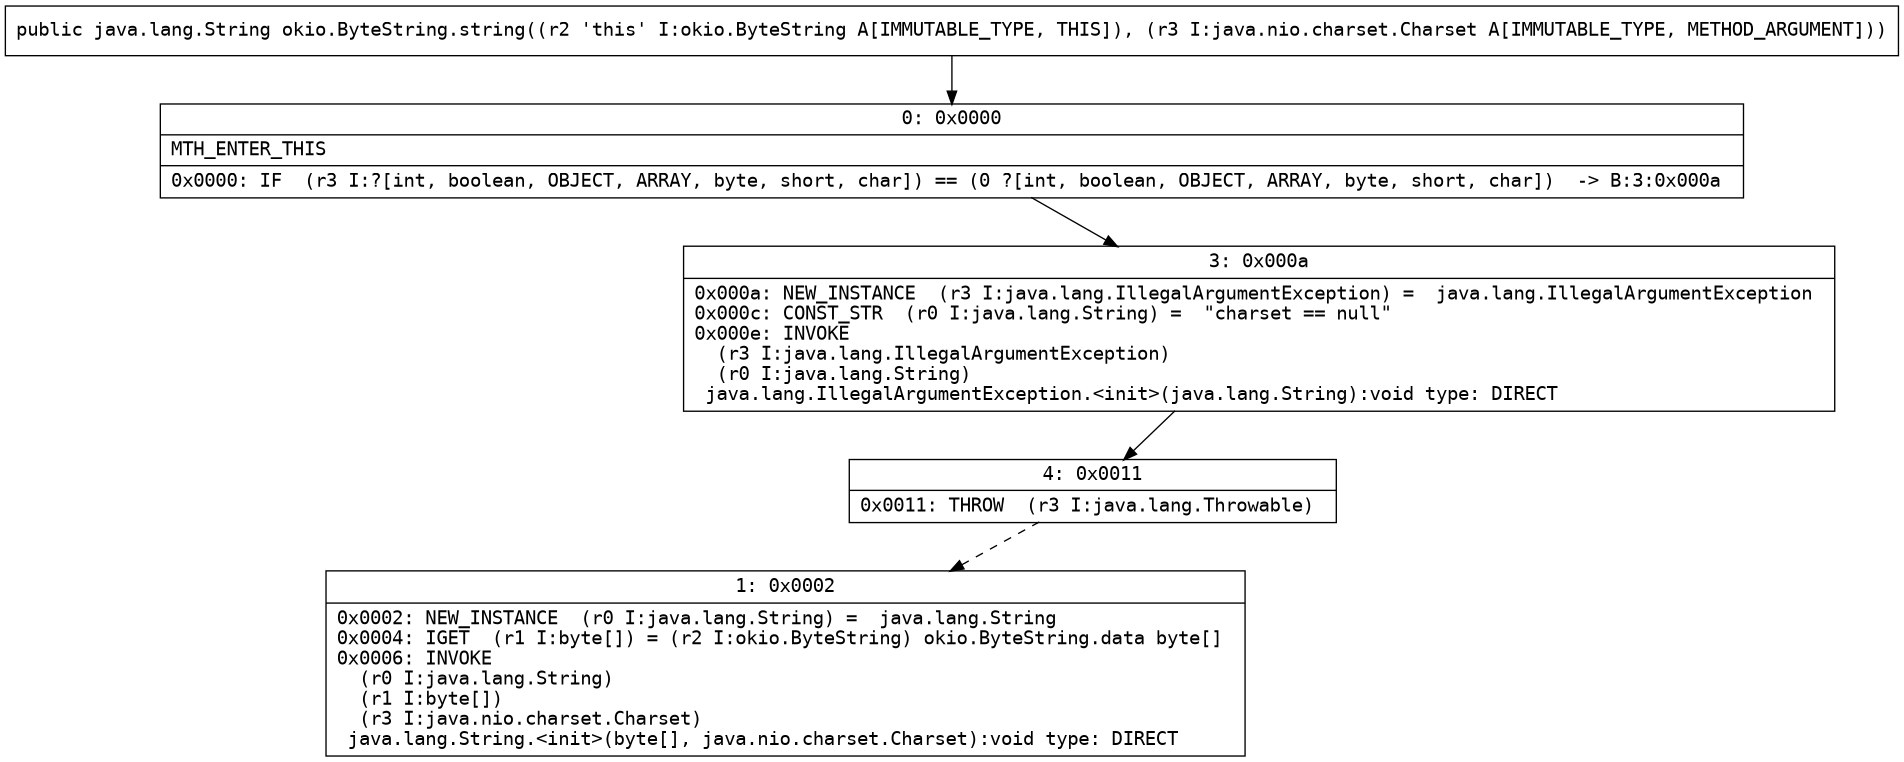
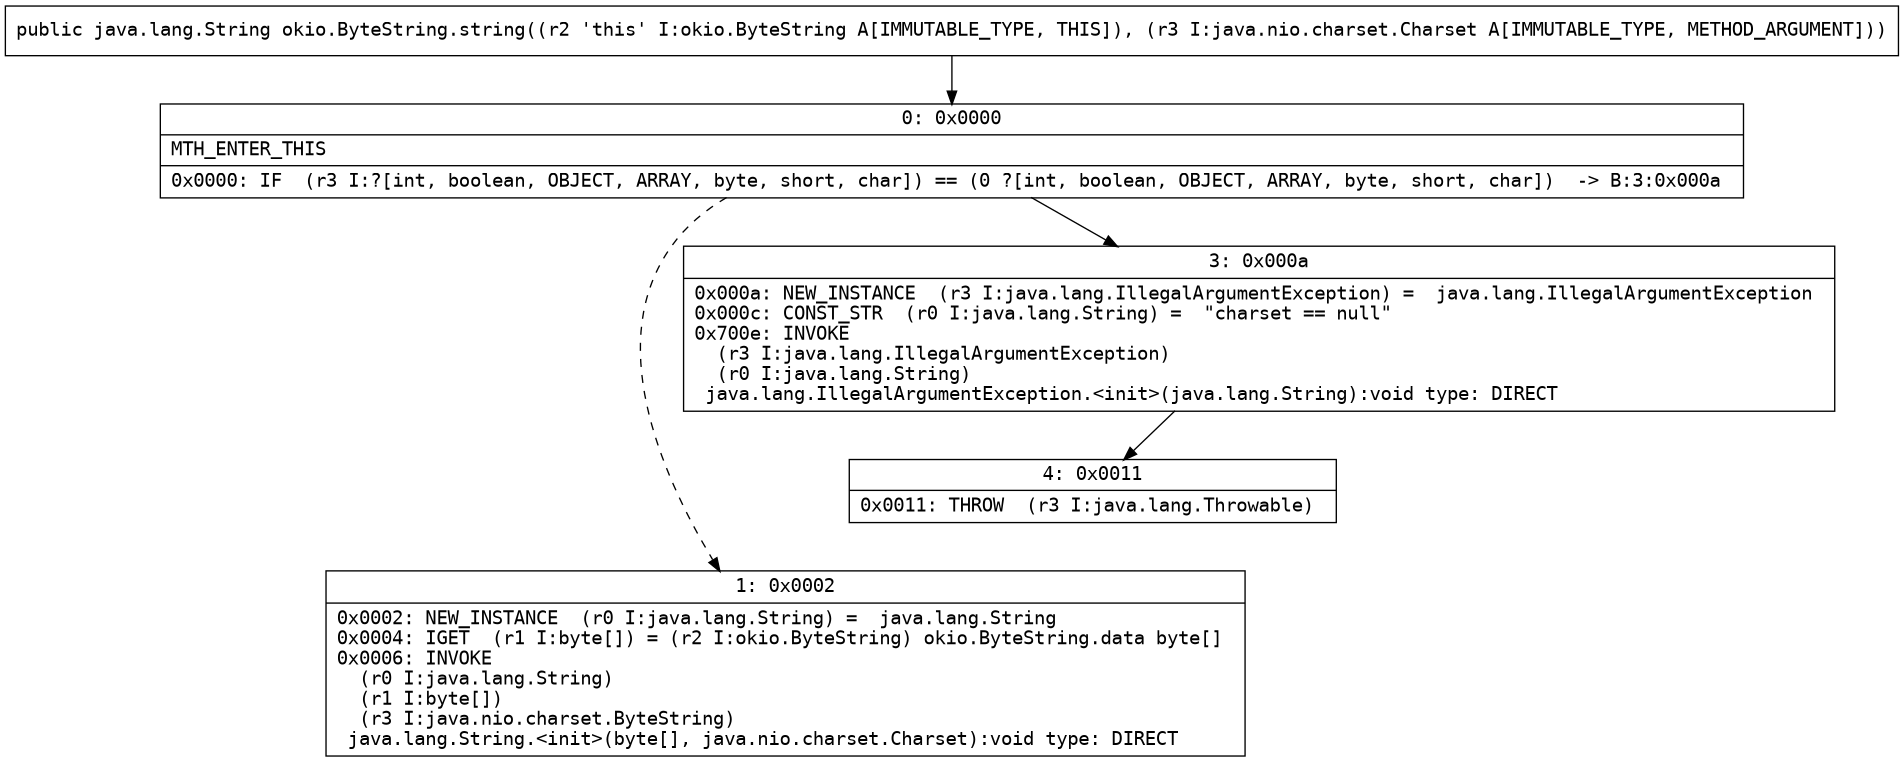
node "3: 0x000a": text "0x000e: INVOKE" -> "0x700e: INVOKE"
edge "4: 0x0011" -> "1: 0x0002": now "0: 0x0000" -> "1: 0x0002"
node "1: 0x0002": text "(r3 I:java.nio.charset.Charset)" -> "(r3 I:java.nio.charset.ByteString)"
